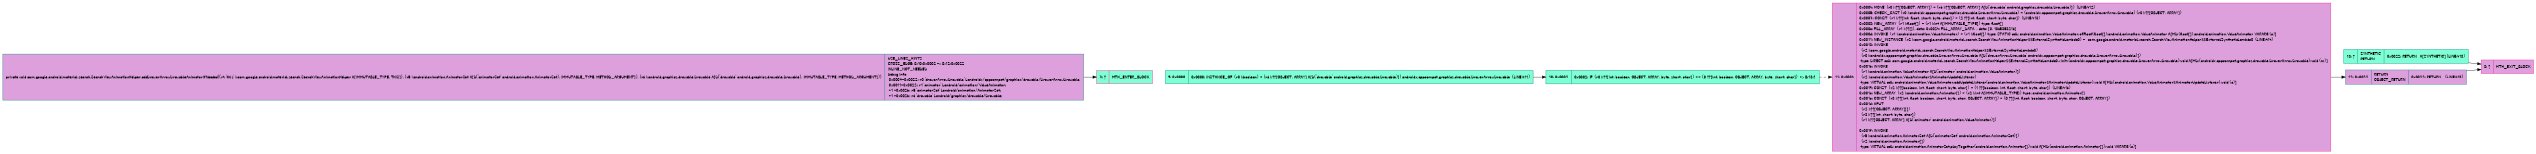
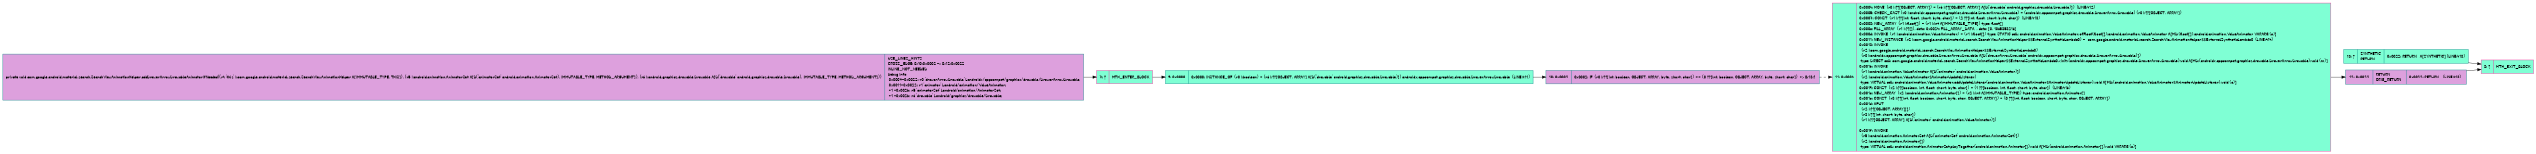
node "8: ?": fillcolor plum -> aquamarine
edge "7: ?" -> "9: 0x0000": added
node "10: 0x0002": fillcolor aquamarine -> plum
node "11: 0x0004": fillcolor plum -> aquamarine
node "12: 0x0022": text "OBJECT_RETURN" -> "ORIG_RETURN"
